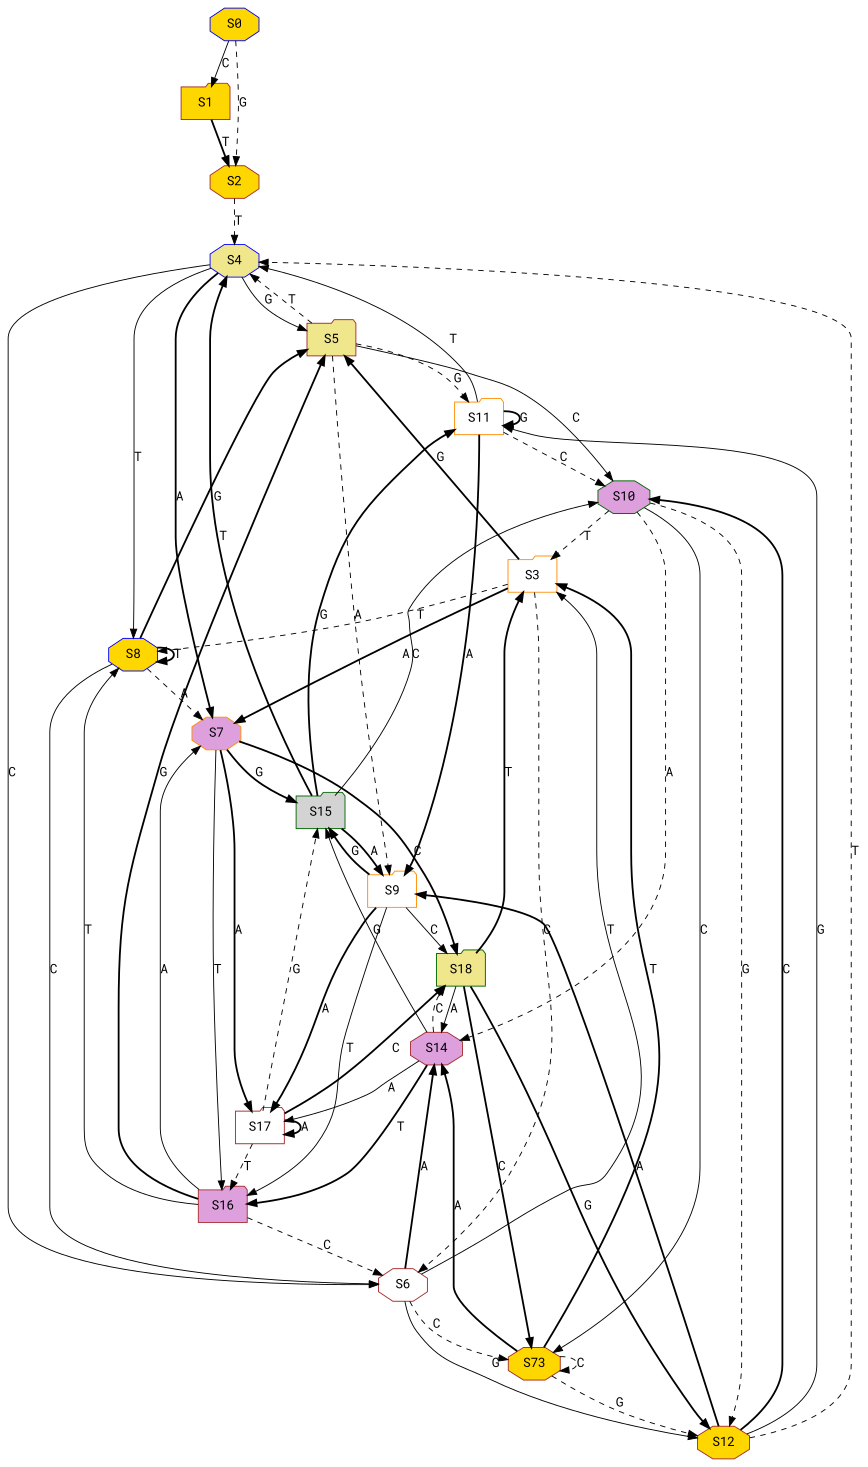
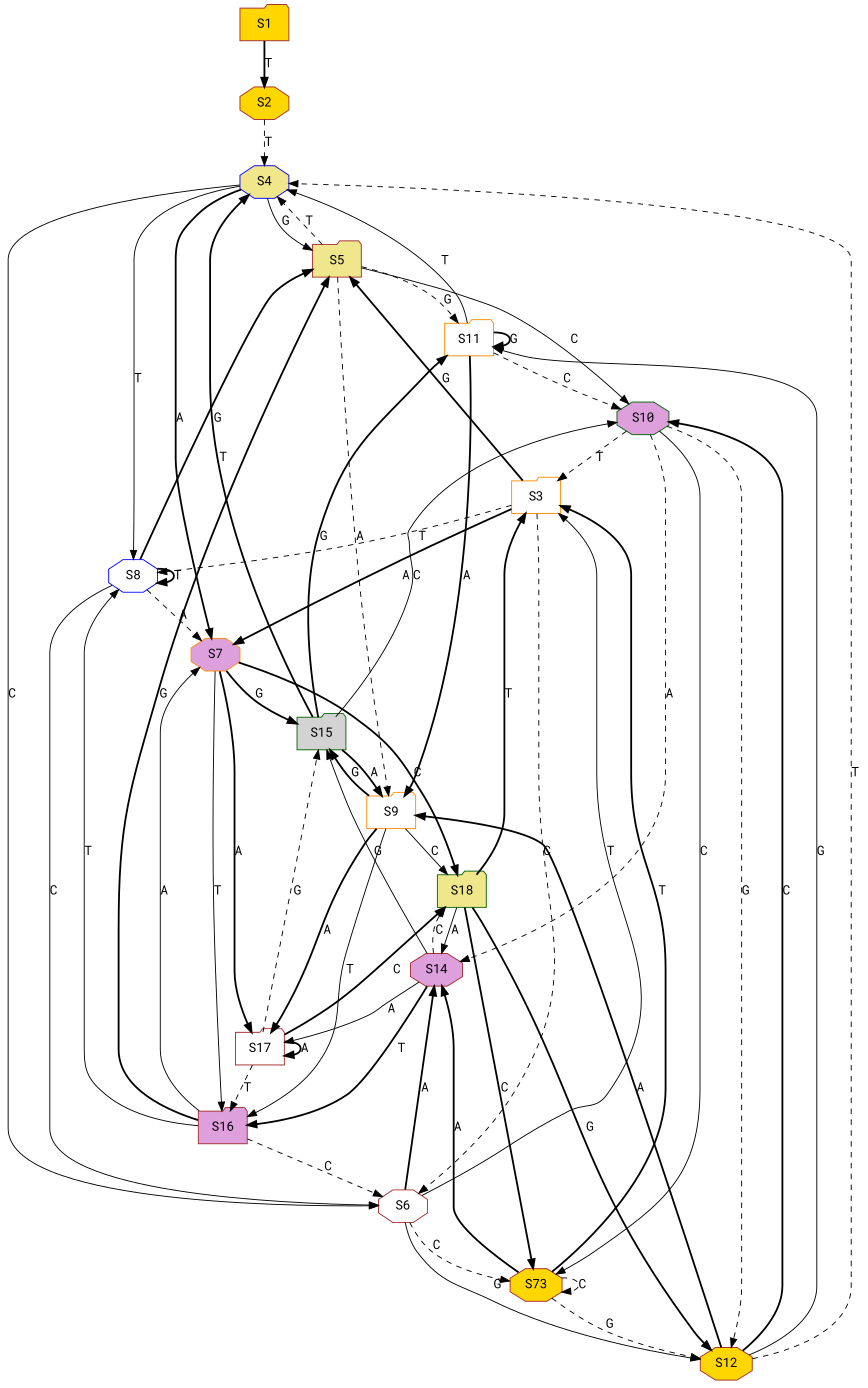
node "S0": removed
node "S8": fillcolor gold -> white
